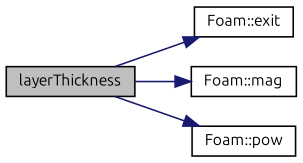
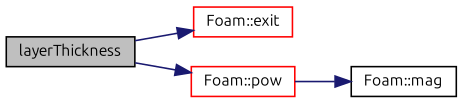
node "Foam::exit": color black -> red
edge "layerThickness" -> "Foam::mag": now "Foam::pow" -> "Foam::mag"
node "Foam::pow": color black -> red
